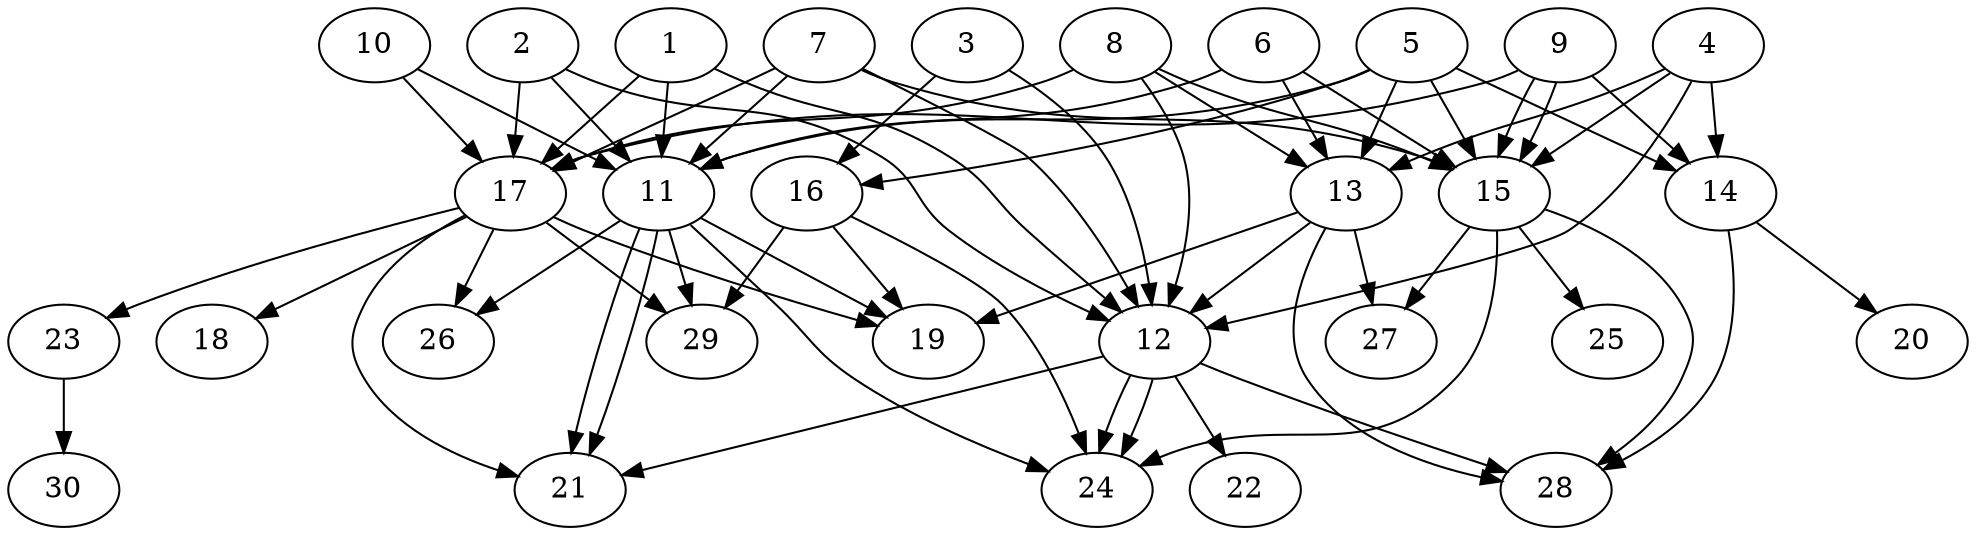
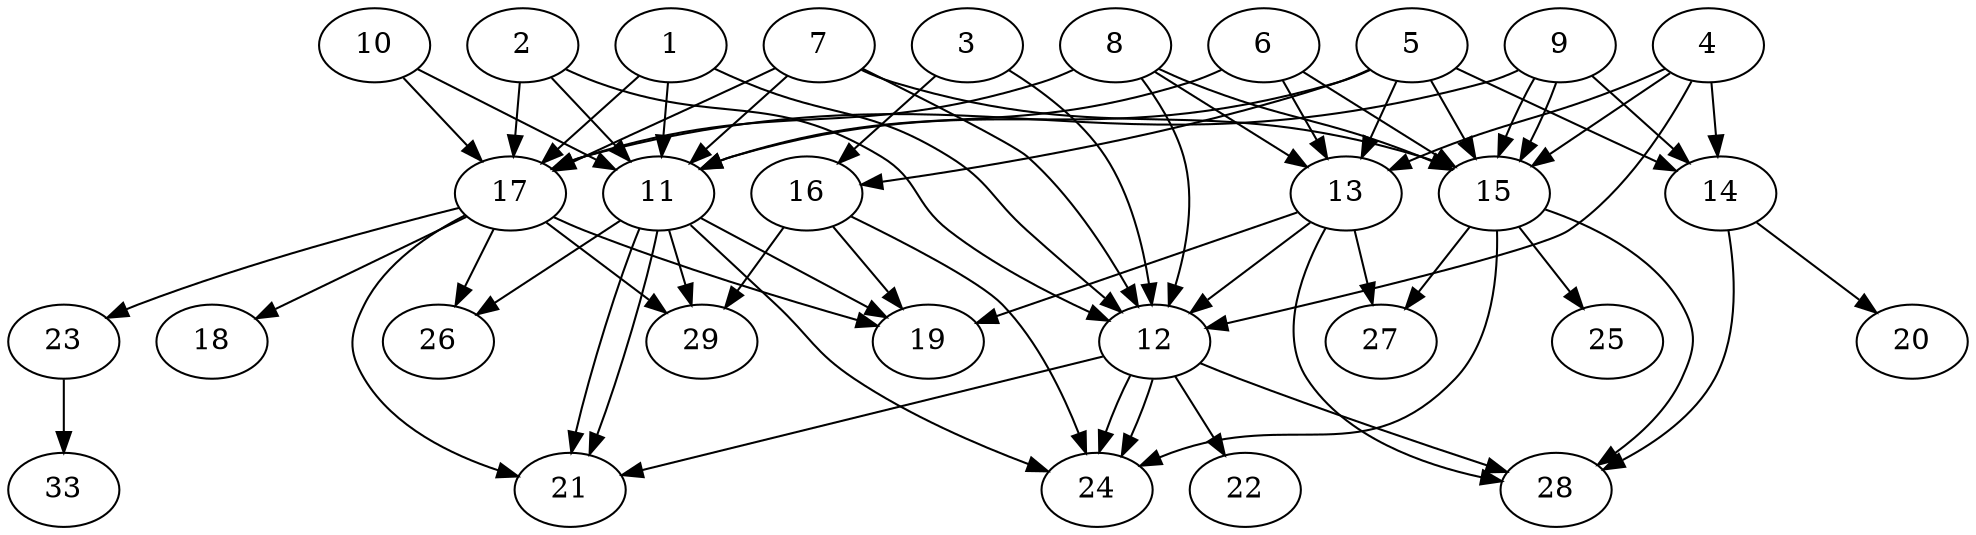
node "30": label "30" -> "33"
